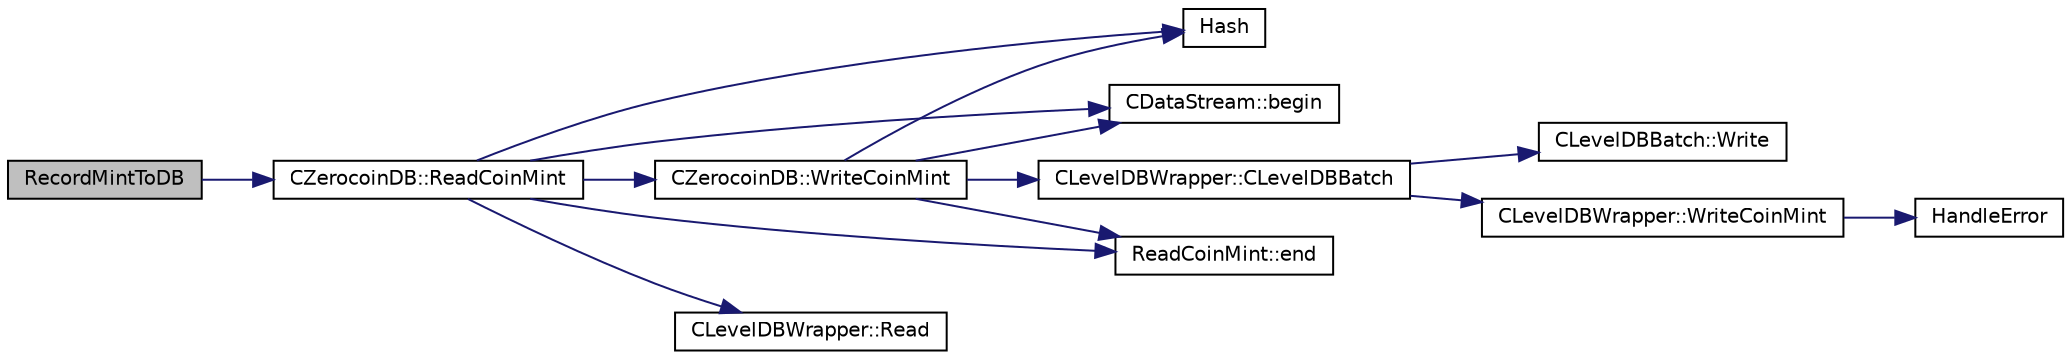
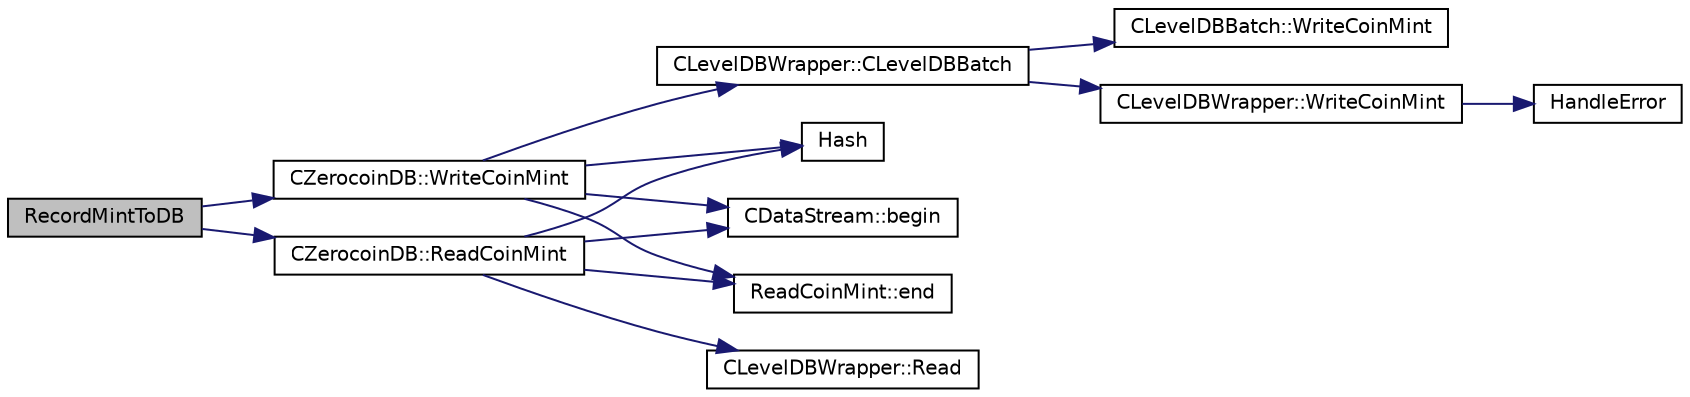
node "CLevelDBBatch::Write": label "CLevelDBBatch::Write" -> "CLevelDBBatch::WriteCoinMint"
edge "CZerocoinDB::ReadCoinMint" -> "CZerocoinDB::WriteCoinMint": now "RecordMintToDB" -> "CZerocoinDB::WriteCoinMint"
